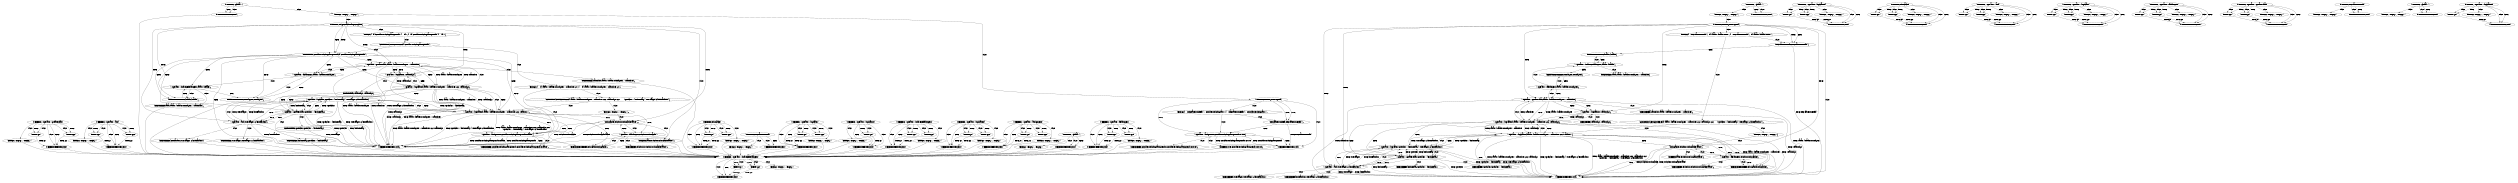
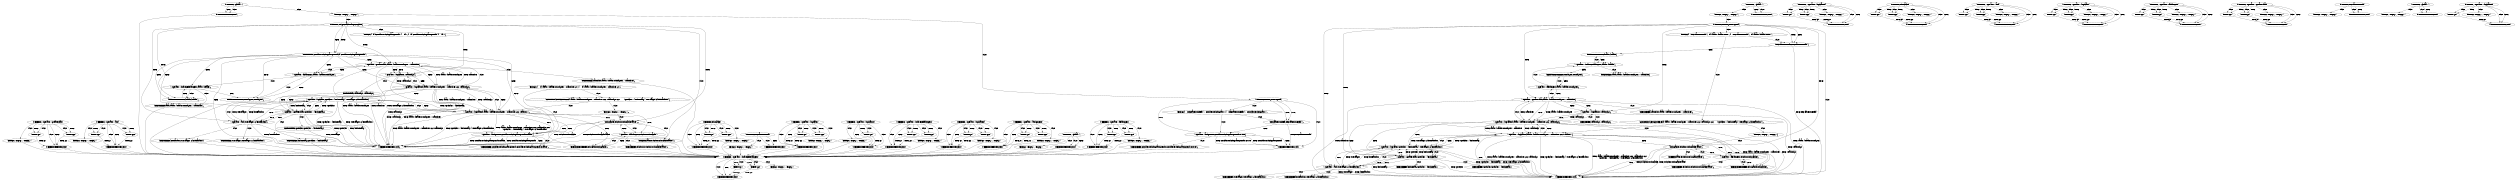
node "(CONTROL_STRUCTURE,IF,if (consider_evicting_at_op_end_))": removed
node "(LITERAL,true,consider_evicting_at_op_end_ = true)": removed
